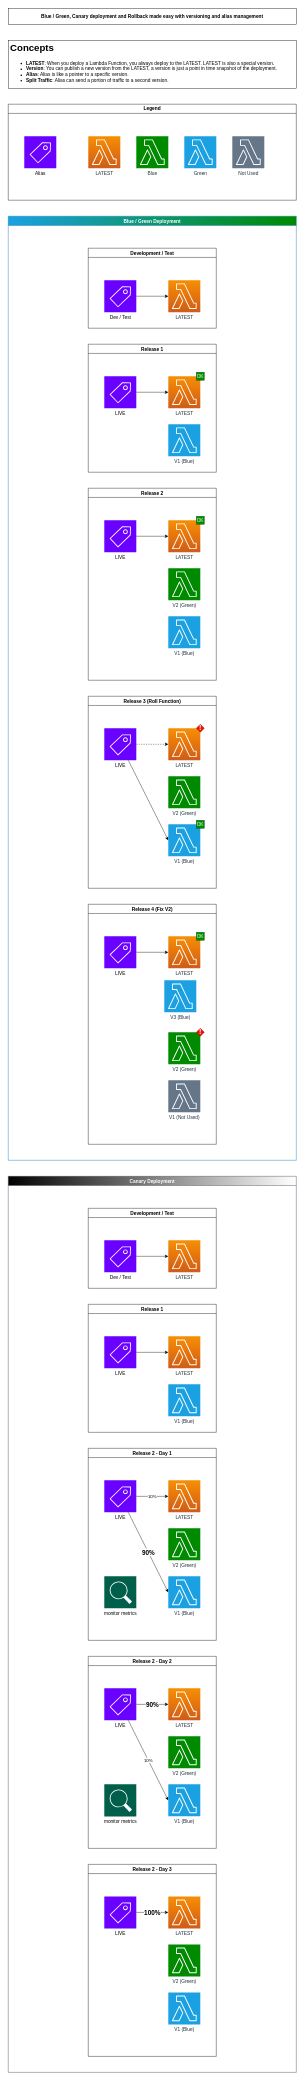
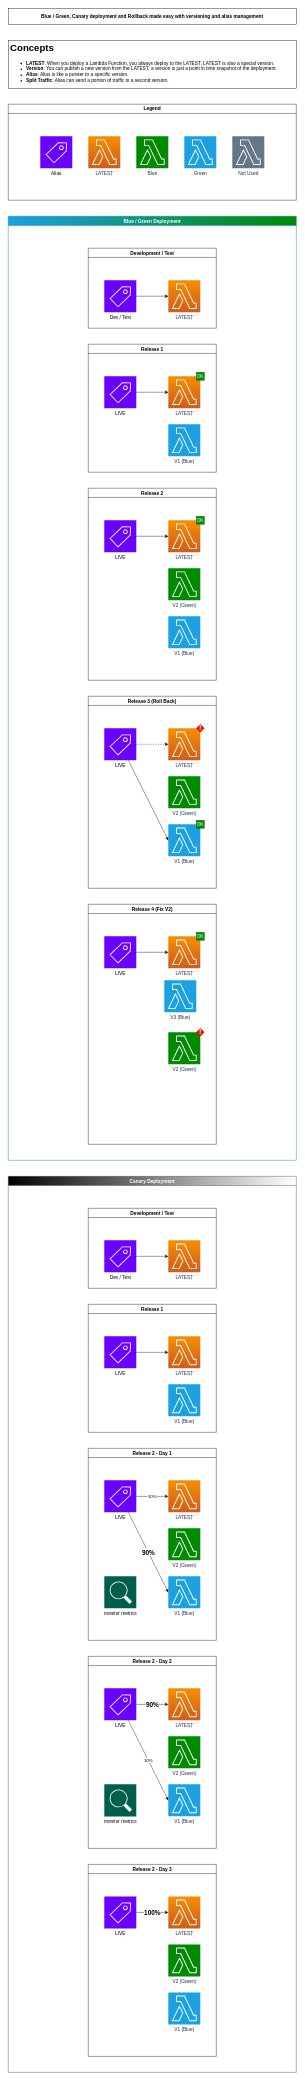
node "Alias": moved (40, 152) -> (56, 152)
node "Release 3 (Roll Function)": label "Release 3 (Roll Function)" -> "Release 3 (Roll Back)"
node "V1 (Not Used)": removed
